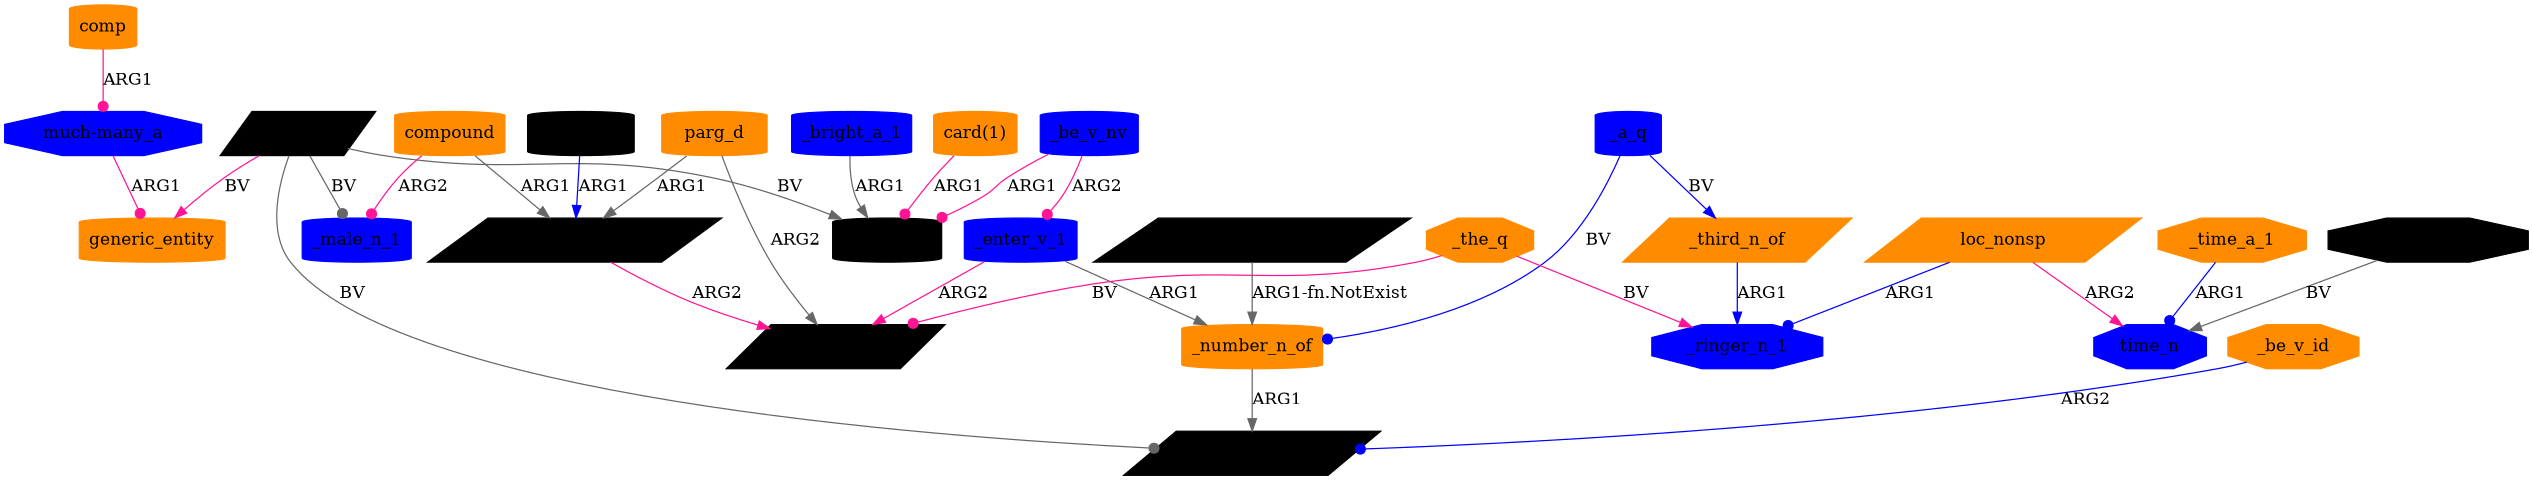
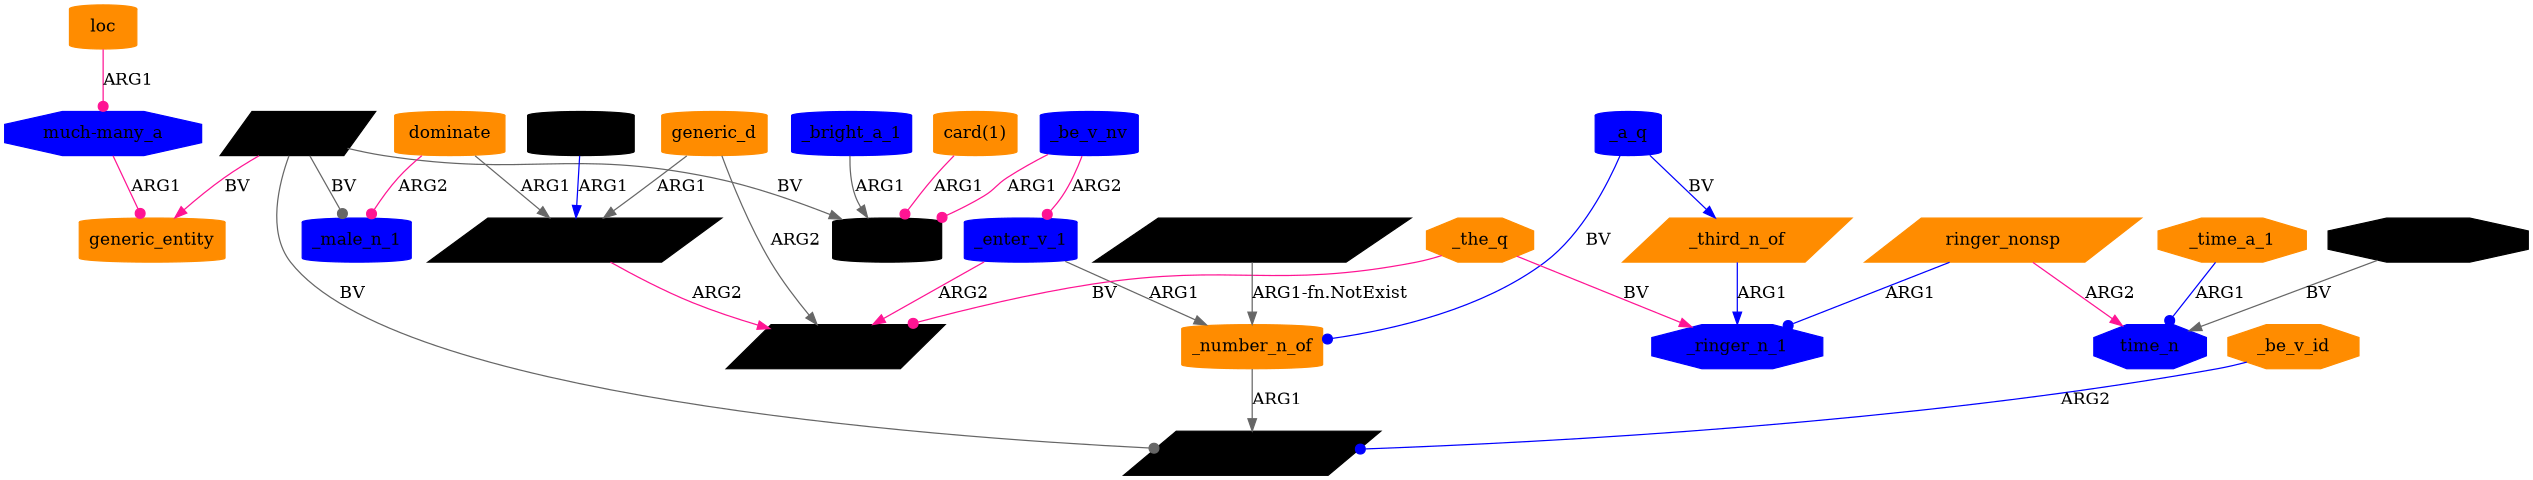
node "comp": label "comp" -> "loc"
node "compound": label "compound" -> "dominate"
node "parg_d": label "parg_d" -> "generic_d"
node "loc_nonsp": label "loc_nonsp" -> "ringer_nonsp"
